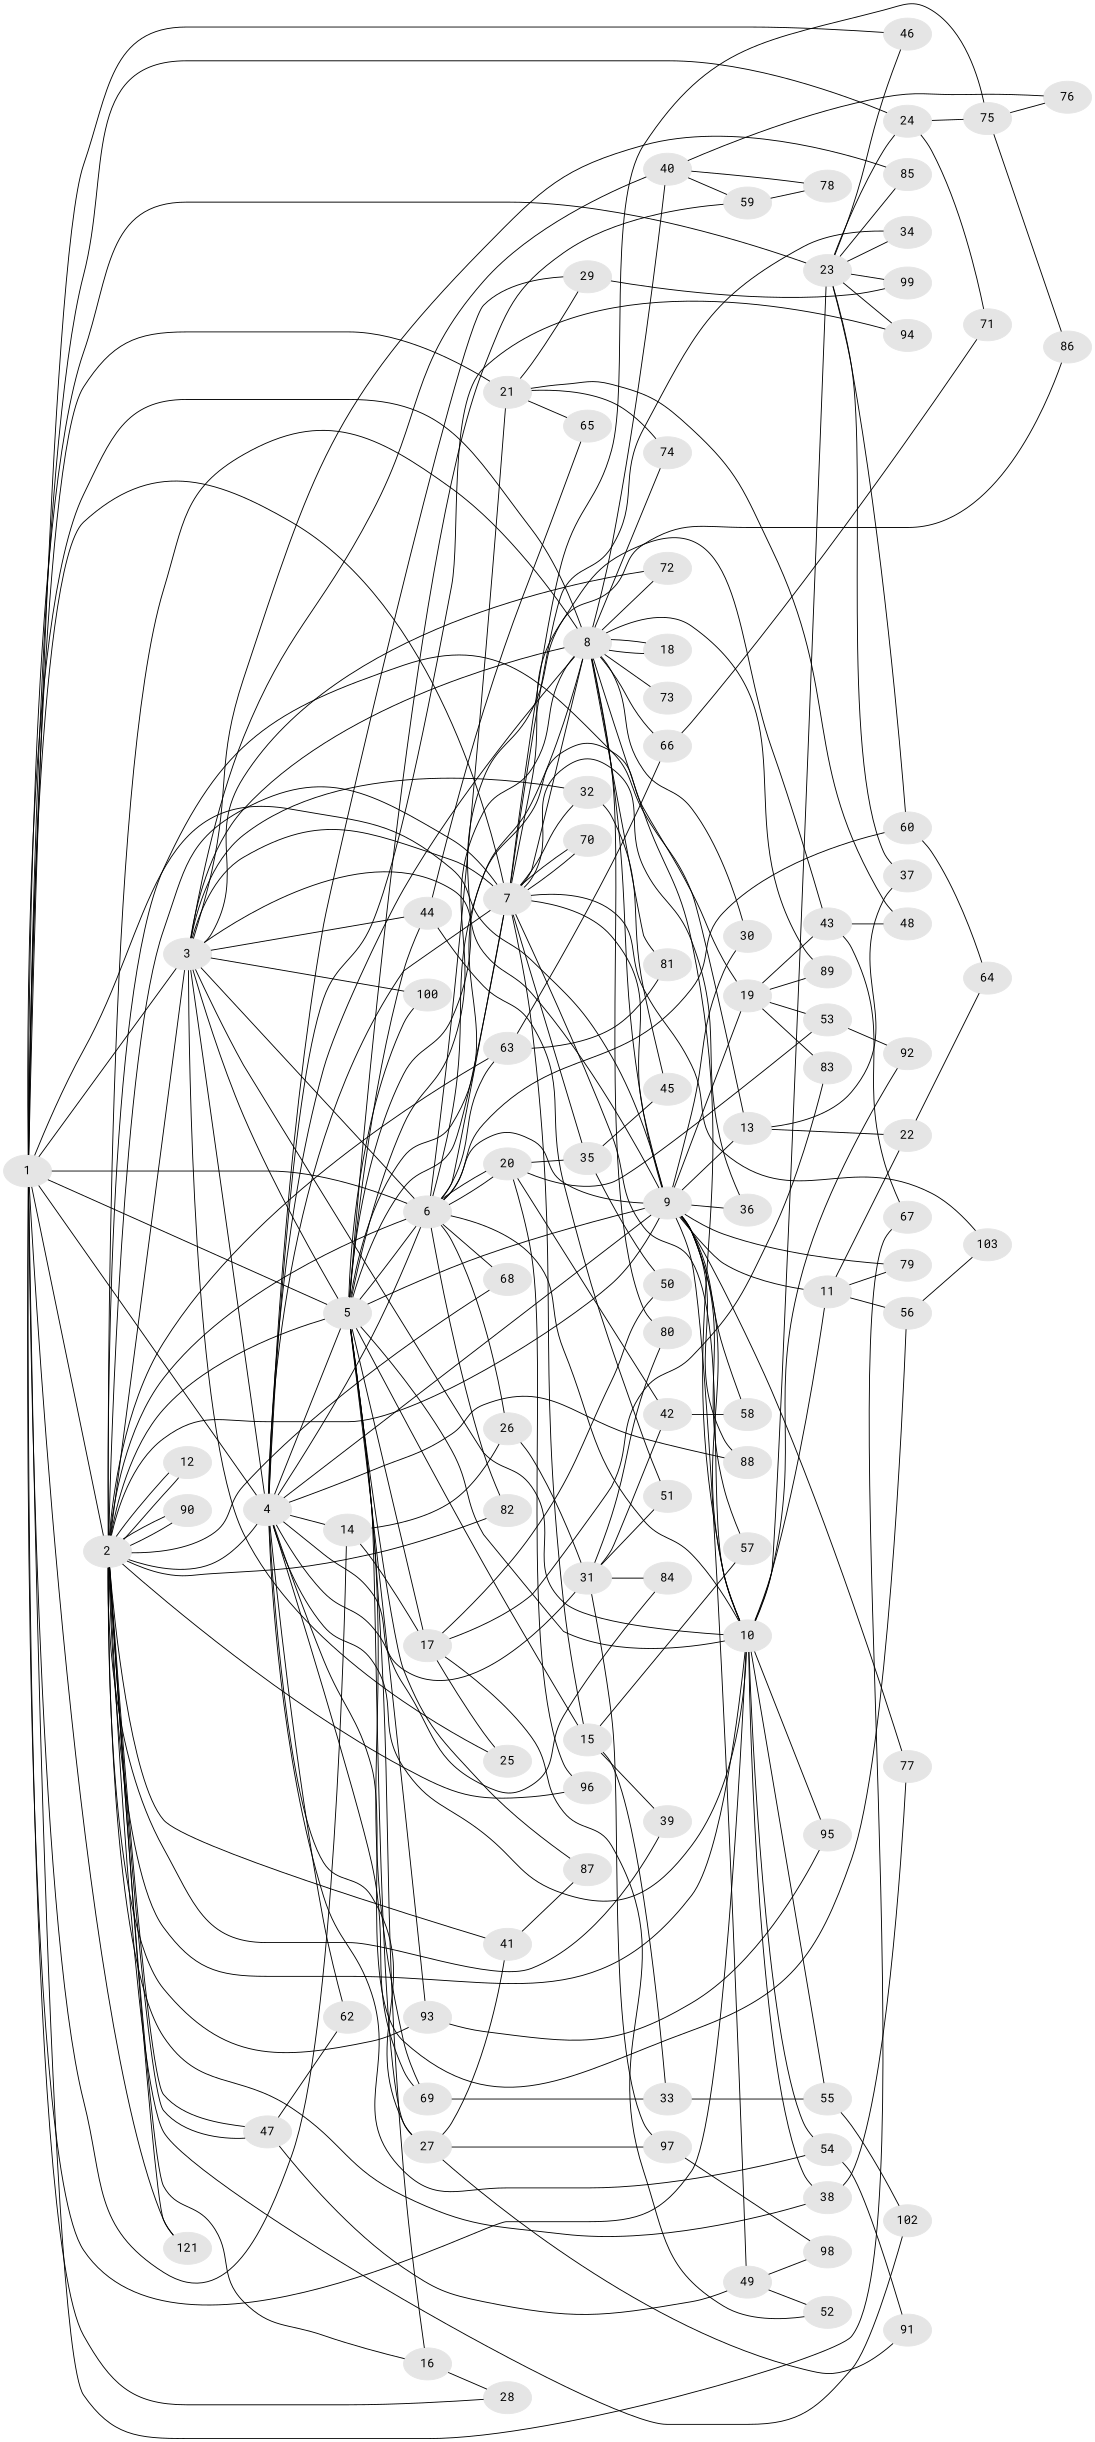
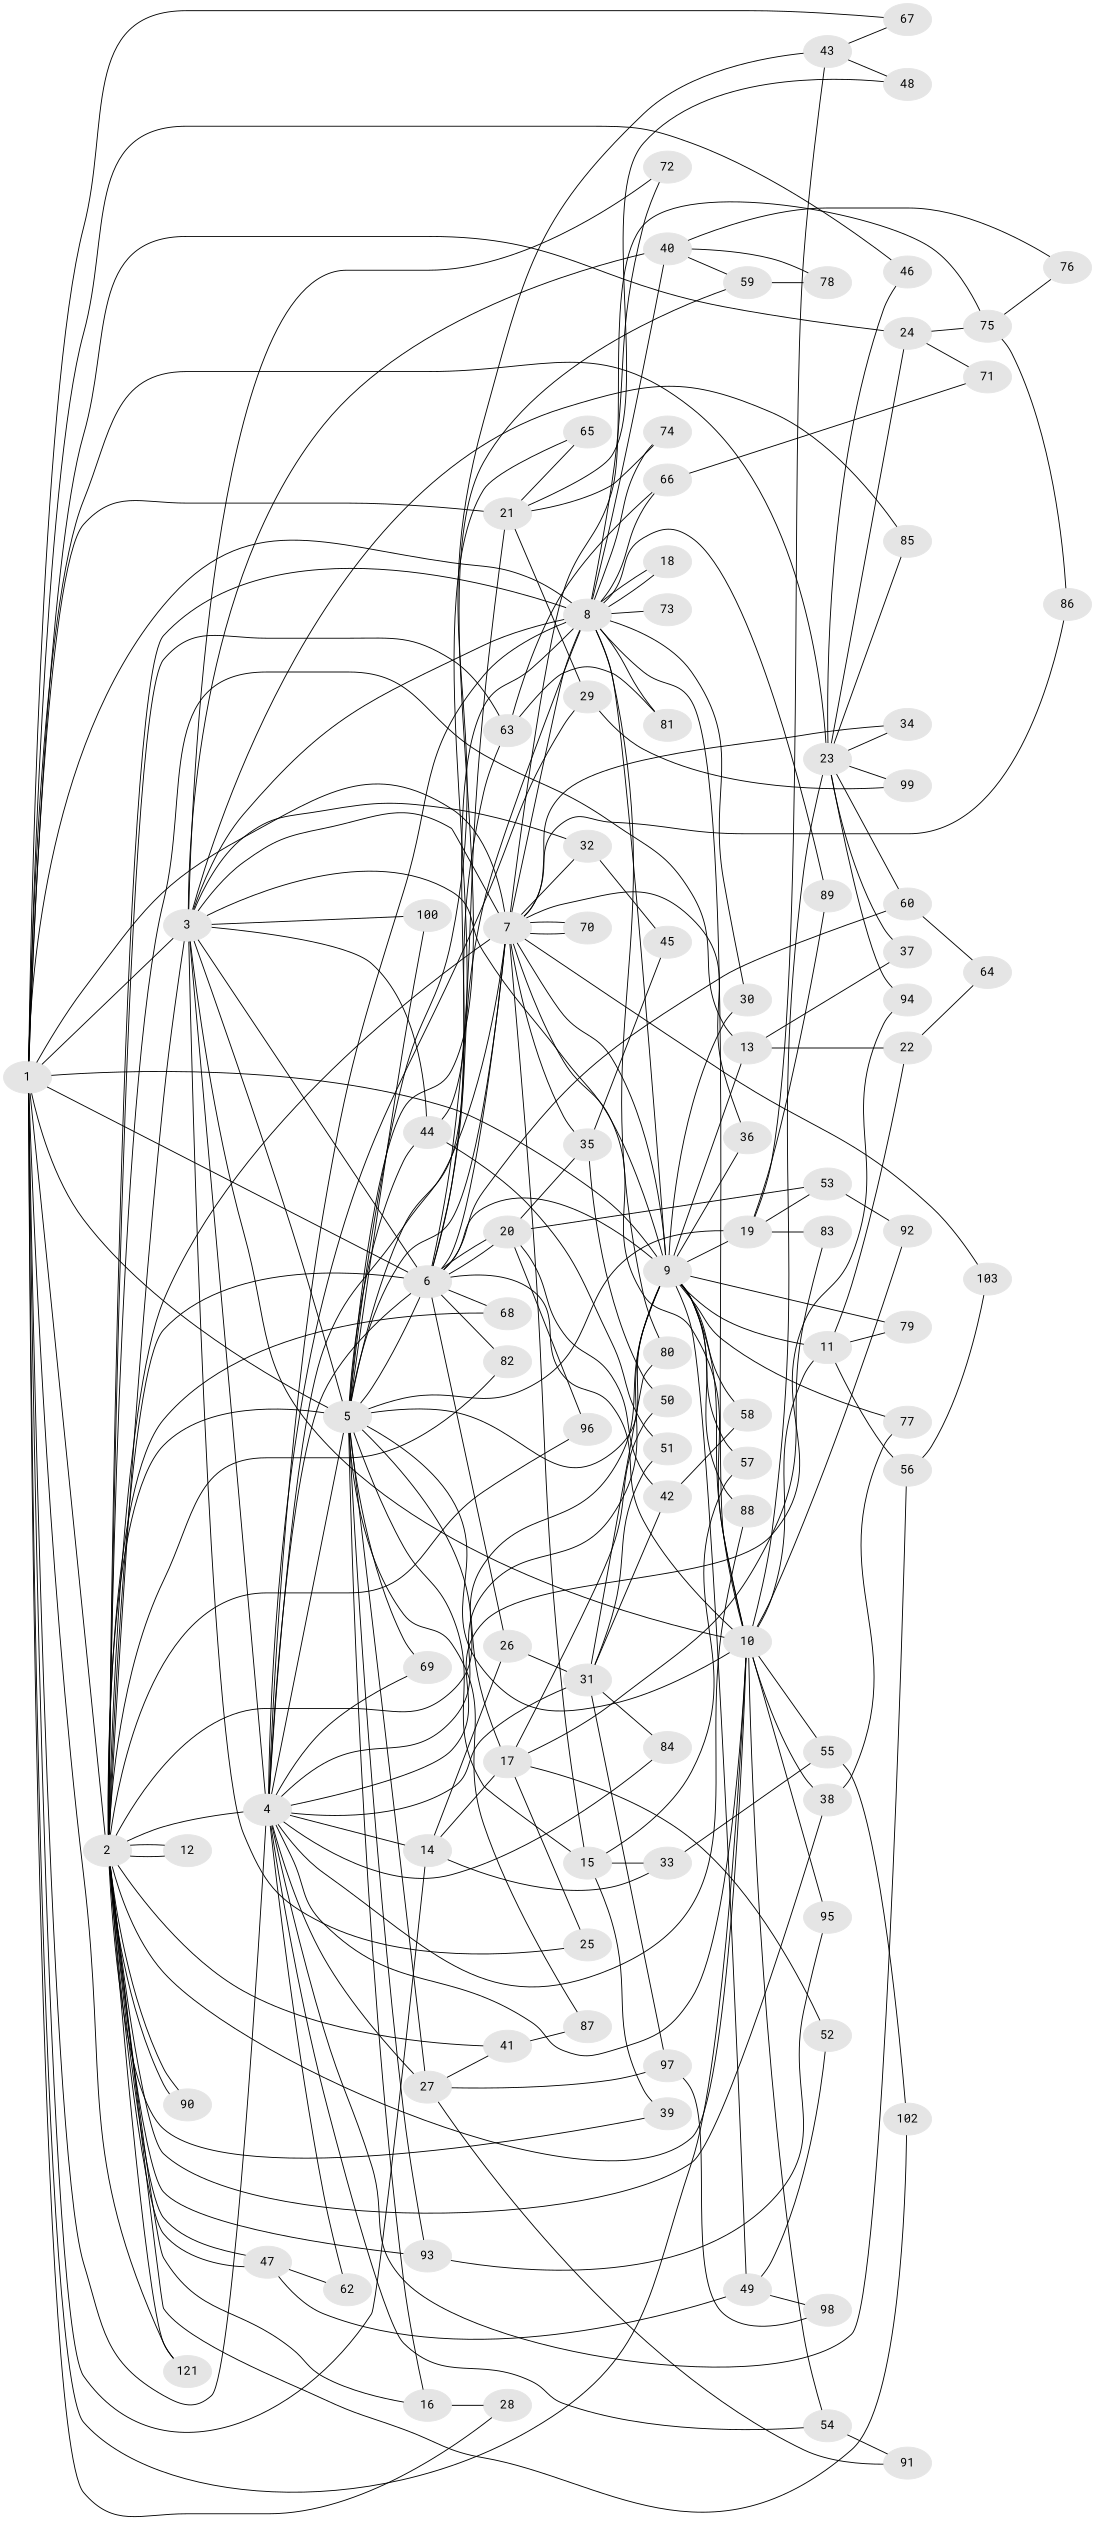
edge "69" -- "33": now "14" -- "33"
